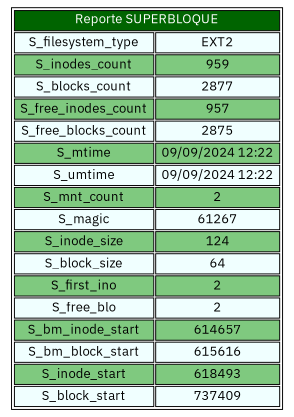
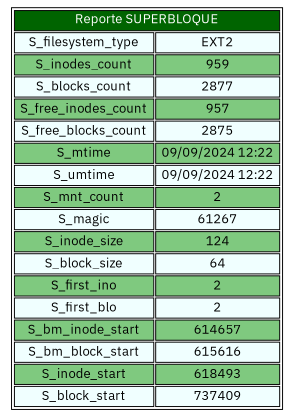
node "Reporte SUPERBLOQUE": text "S_free_blo" -> "S_first_blo"
